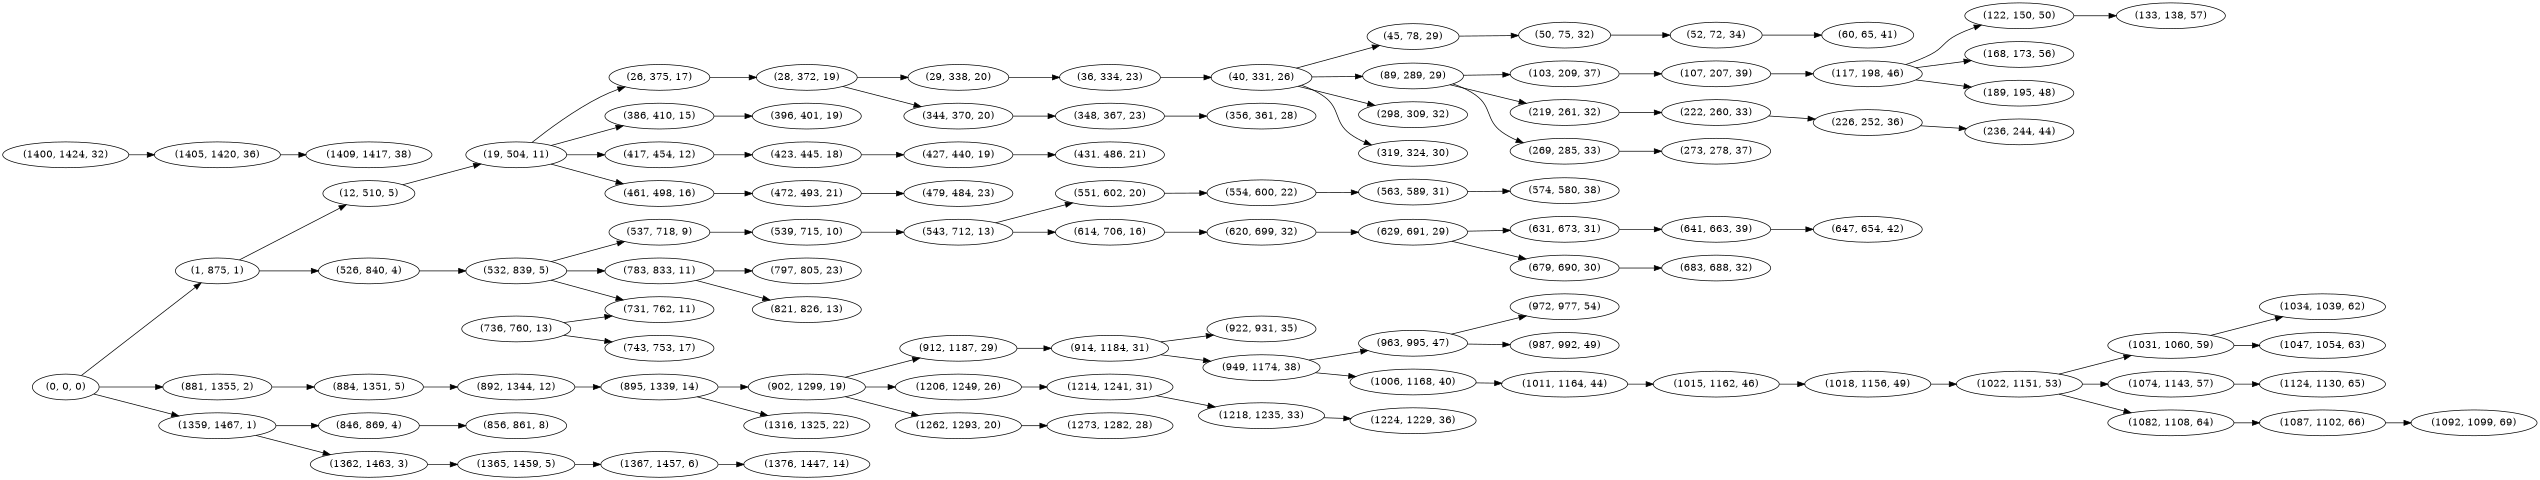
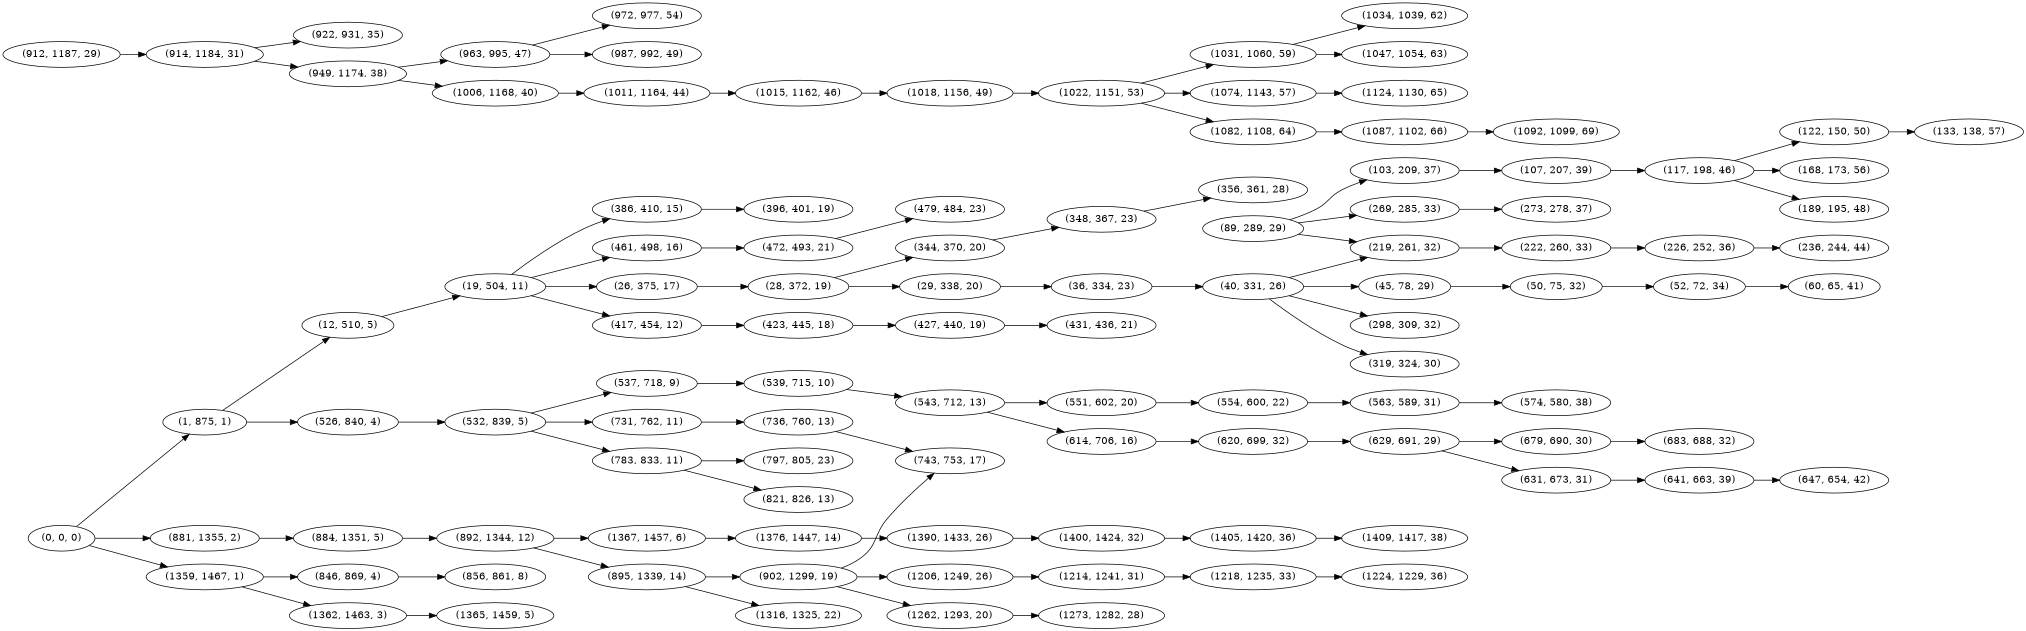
edge "(40, 331, 26)" -> "(89, 289, 29)": now "(40, 331, 26)" -> "(219, 261, 32)"
node "(431, 486, 21)": label "(431, 486, 21)" -> "(431, 436, 21)"
edge "(736, 760, 13)" -> "(731, 762, 11)": reversed
edge "(902, 1299, 19)" -> "(912, 1187, 29)": now "(902, 1299, 19)" -> "(743, 753, 17)"
edge "(1365, 1459, 5)" -> "(1367, 1457, 6)": now "(892, 1344, 12)" -> "(1367, 1457, 6)"
node "(1390, 1433, 26)": added
